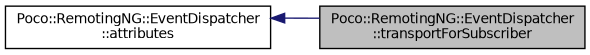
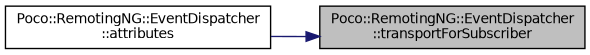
edge "Poco::RemotingNG::EventDispatcher ::transportForSubscriber" -> "Poco::RemotingNG::EventDispatcher ::attributes": reversed
